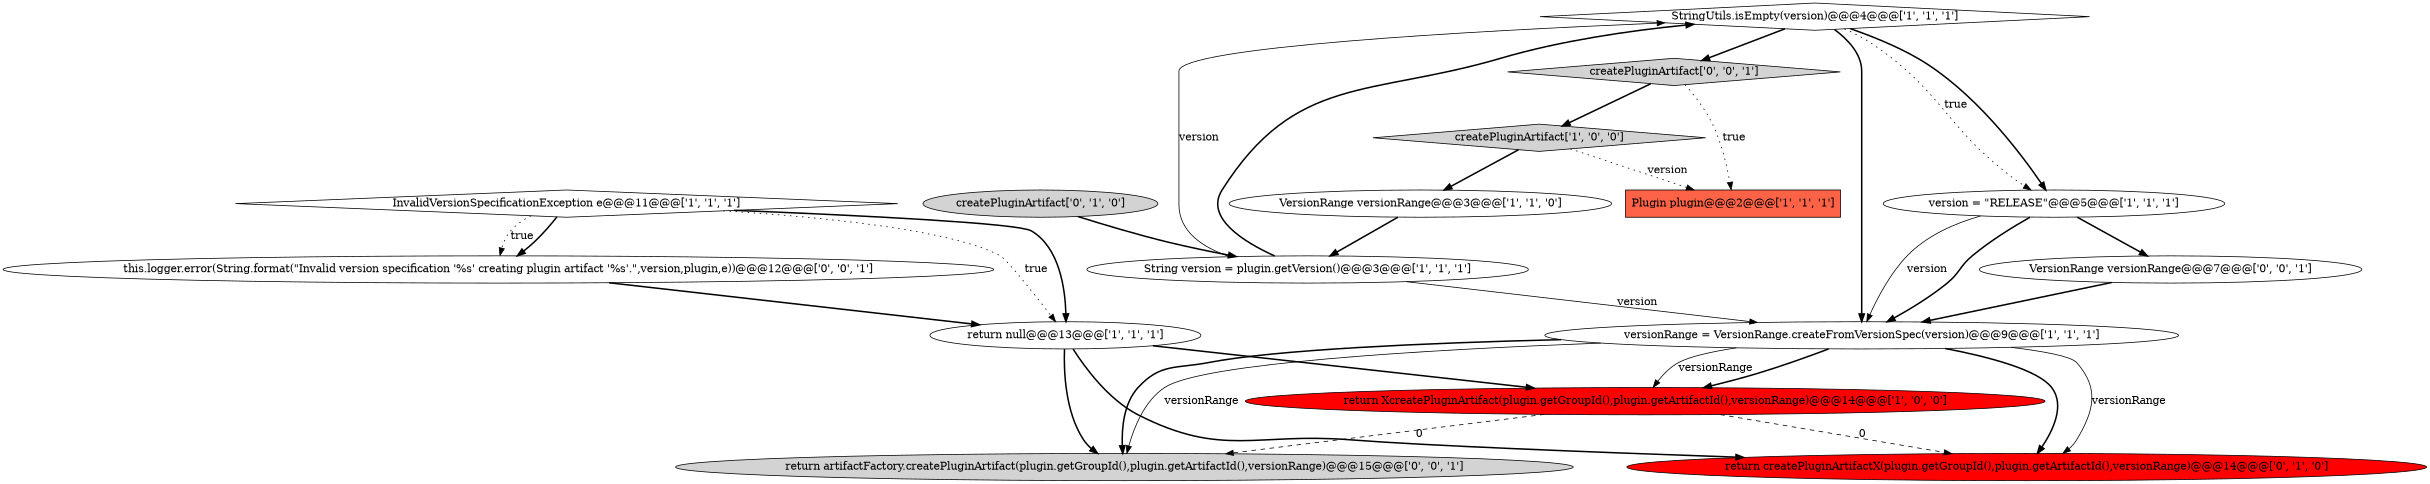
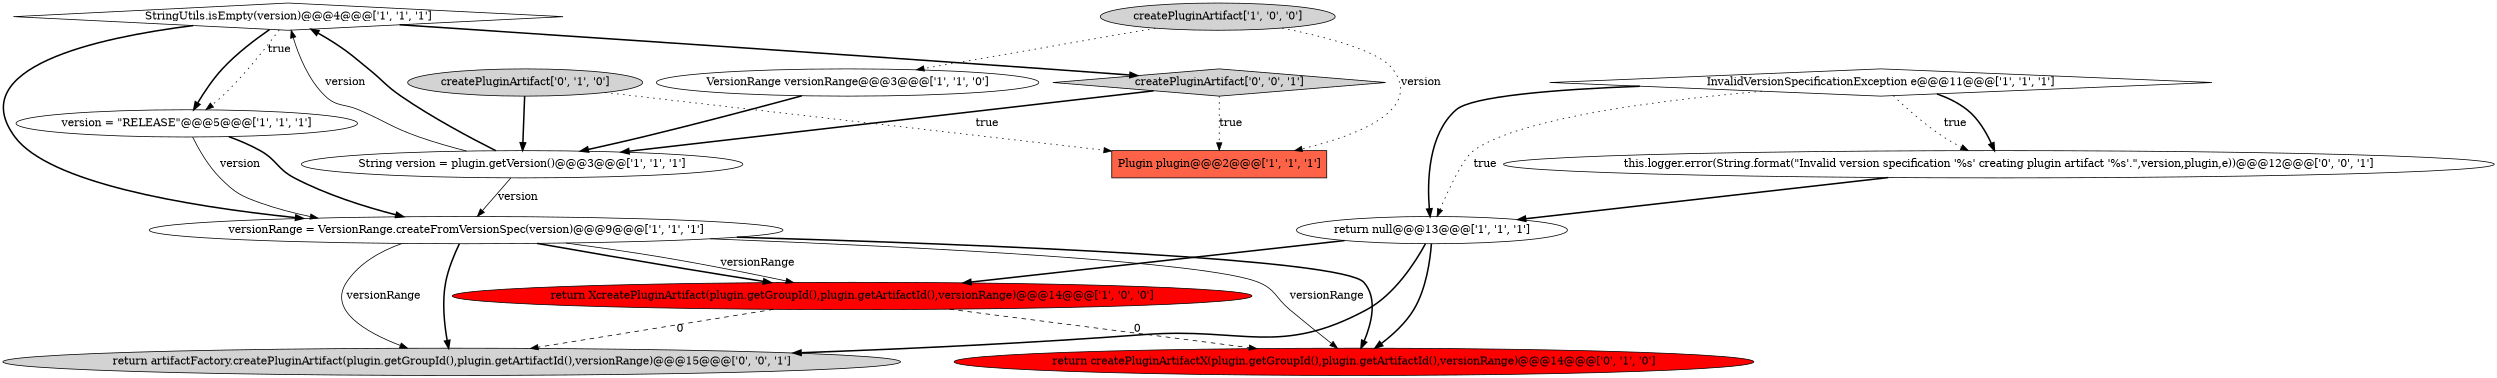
edge "createPluginArtifact['0', '0', '1']" -> "createPluginArtifact['1', '0', '0']": now "createPluginArtifact['0', '0', '1']" -> "String version = plugin.getVersion()@@@3@@@['1', '1', '1']"
edge "createPluginArtifact['0', '1', '0']" -> "Plugin plugin@@@2@@@['1', '1', '1']": added, label "true"
node "createPluginArtifact['1', '0', '0']": shape diamond -> ellipse
edge "createPluginArtifact['1', '0', '0']" -> "VersionRange versionRange@@@3@@@['1', '1', '0']": style bold -> dotted
node "VersionRange versionRange@@@7@@@['0', '0', '1']": removed
